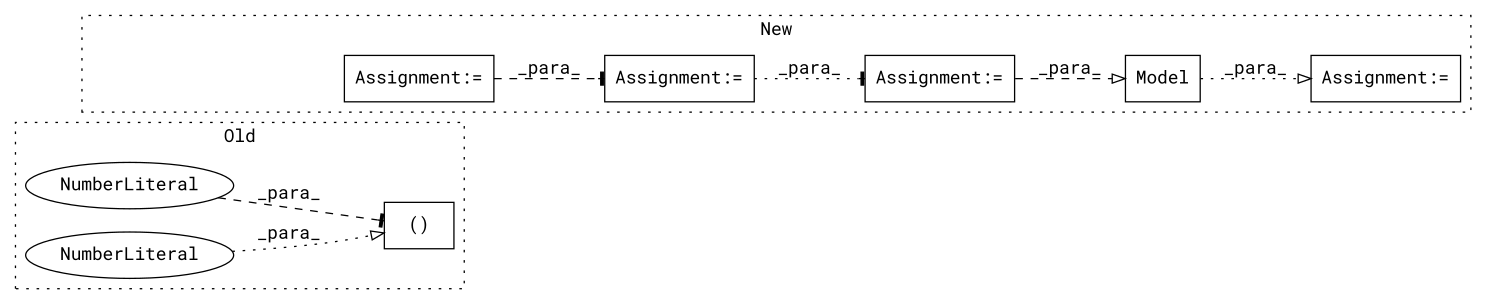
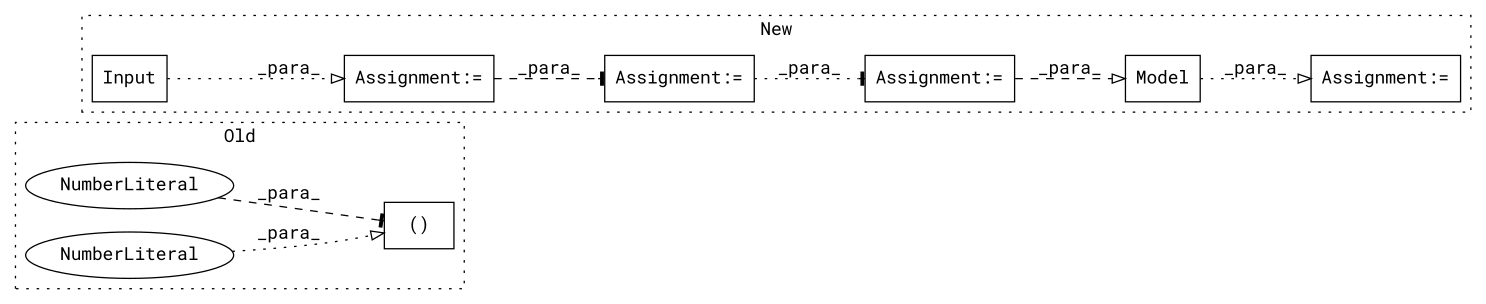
node "Input": added
